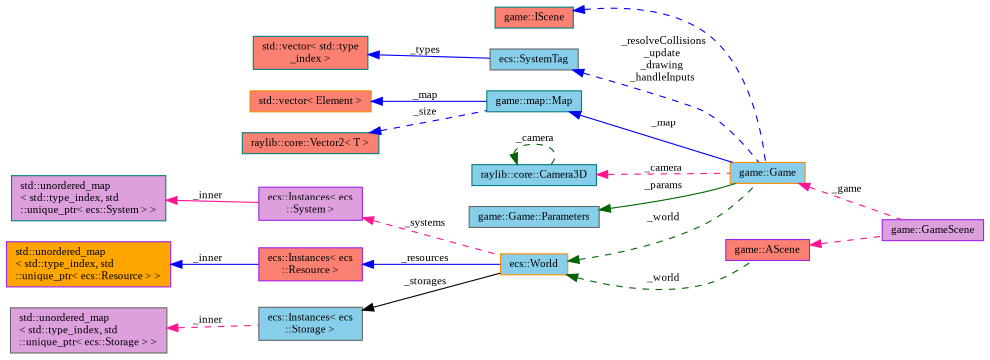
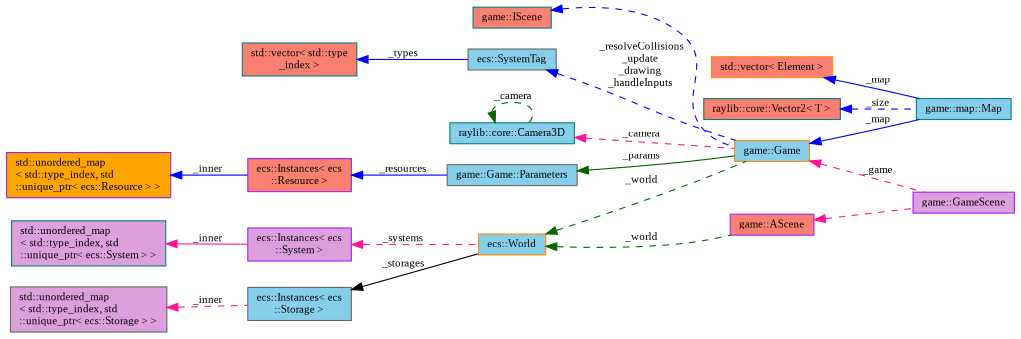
edge "game::Game" -> "game::map::Map": reversed
edge "ecs::World" -> "ecs::Instances< ecs ::Resource >": now "game::Game::Parameters" -> "ecs::Instances< ecs ::Resource >"
